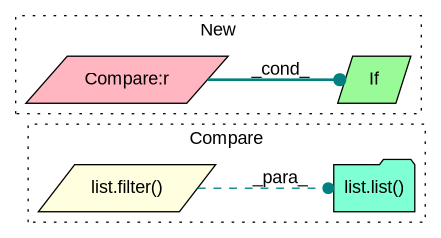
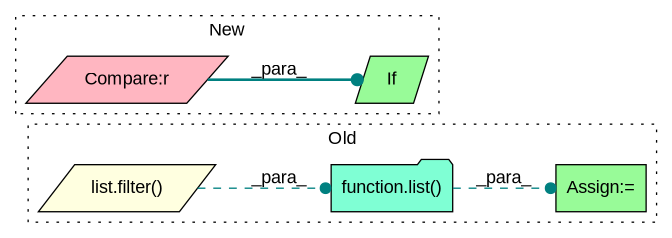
edge "Compare:r" -> "If": label "_cond_" -> "_para_"
cluster "Compare": label "Compare" -> "Old"
node "list.list()": label "list.list()" -> "function.list()"
node "Assign:=": added
